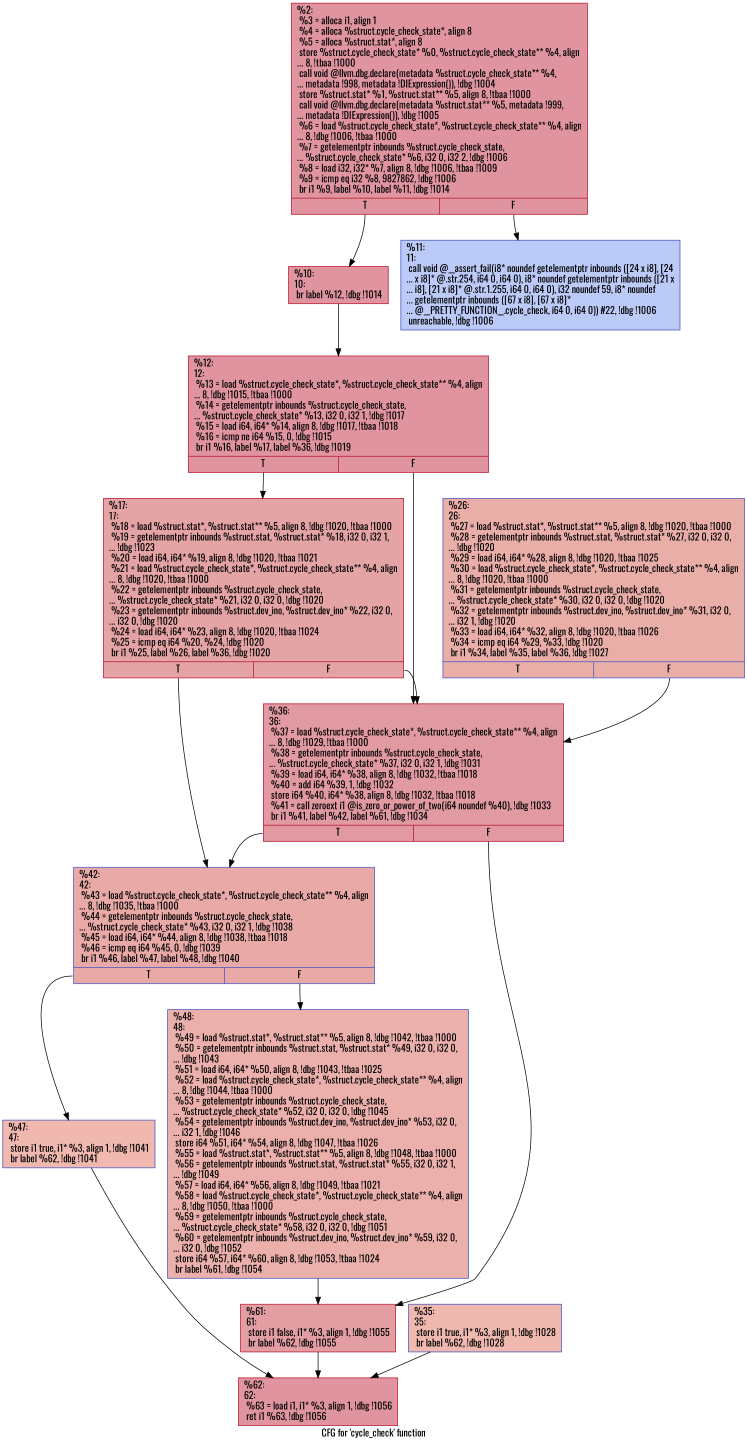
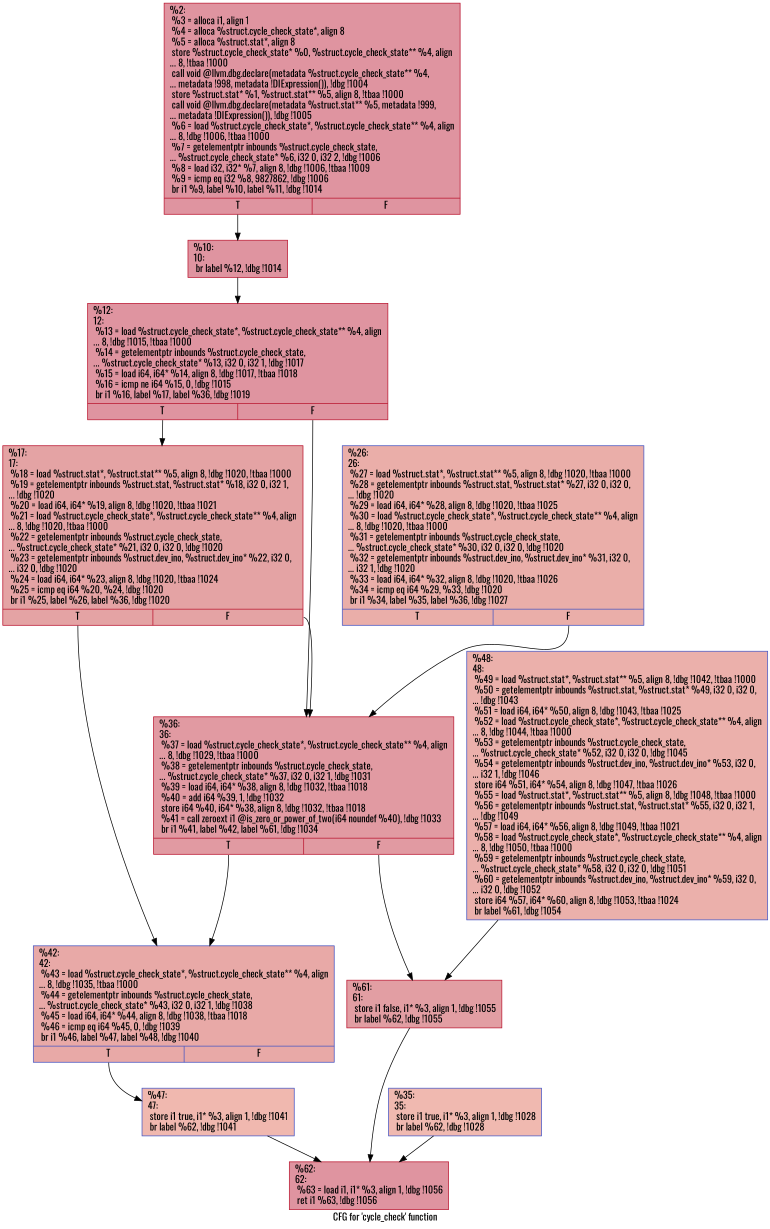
node "%11:": removed
node "%17:": text "... !dbg !1023" -> "... !dbg !1020"
edge "%42:" -> "%48:": removed
